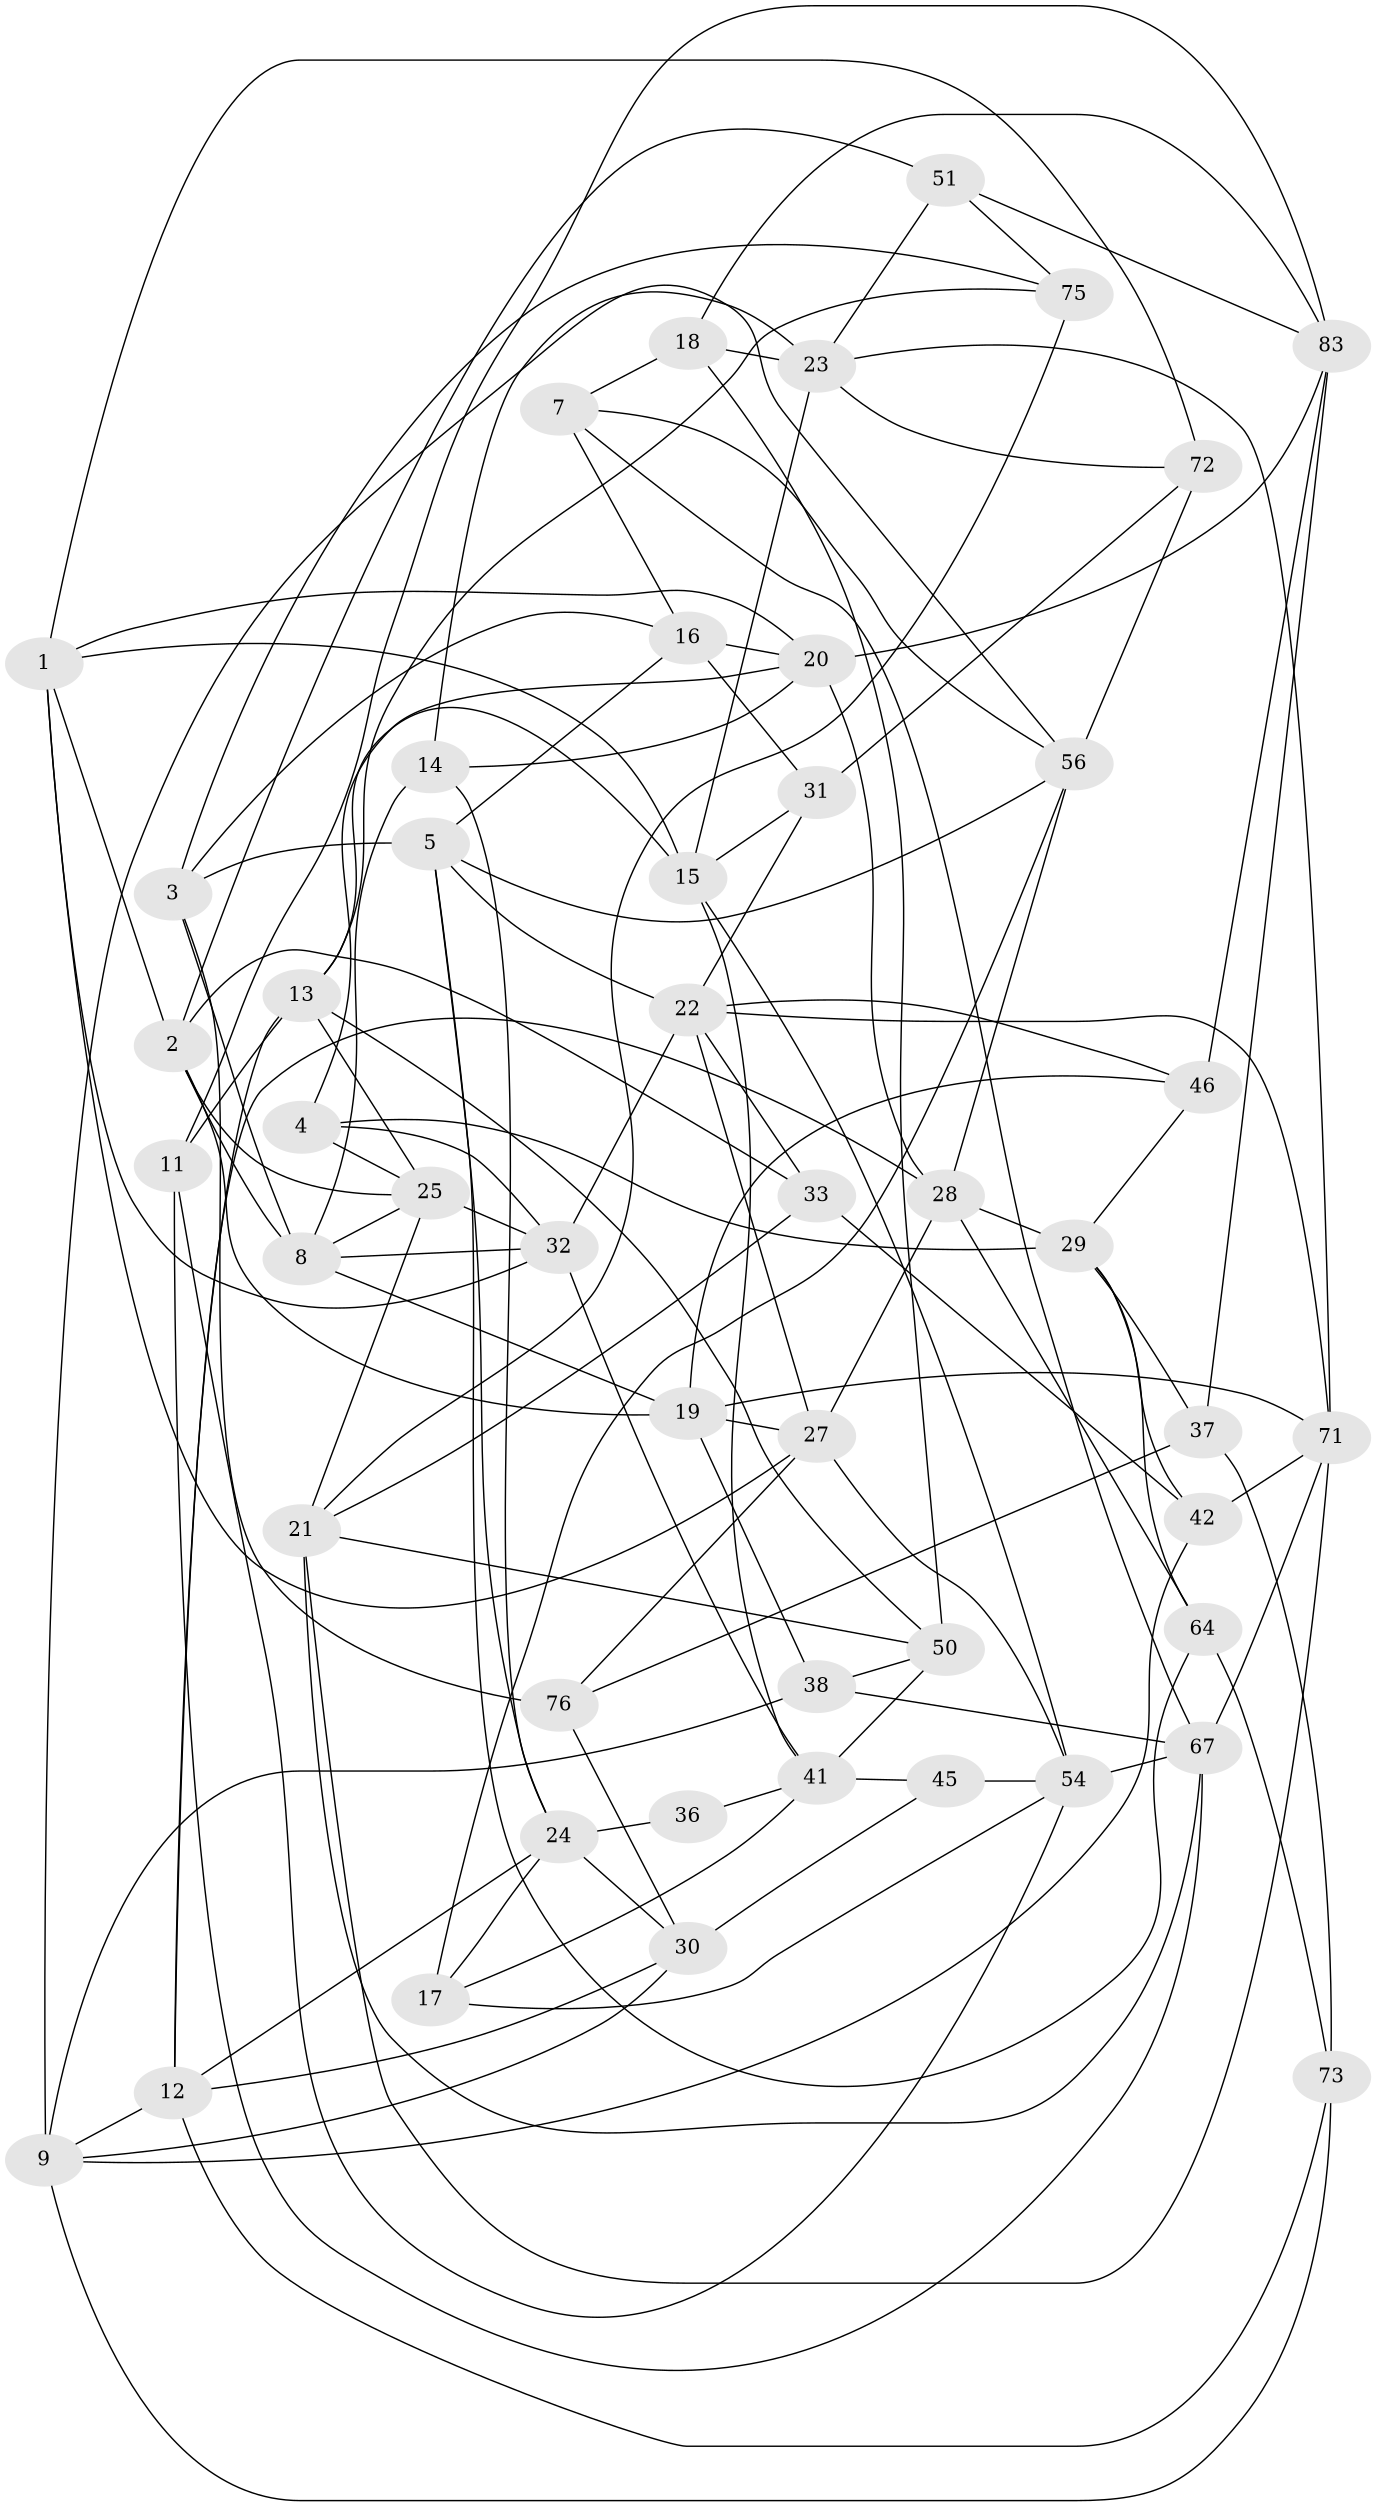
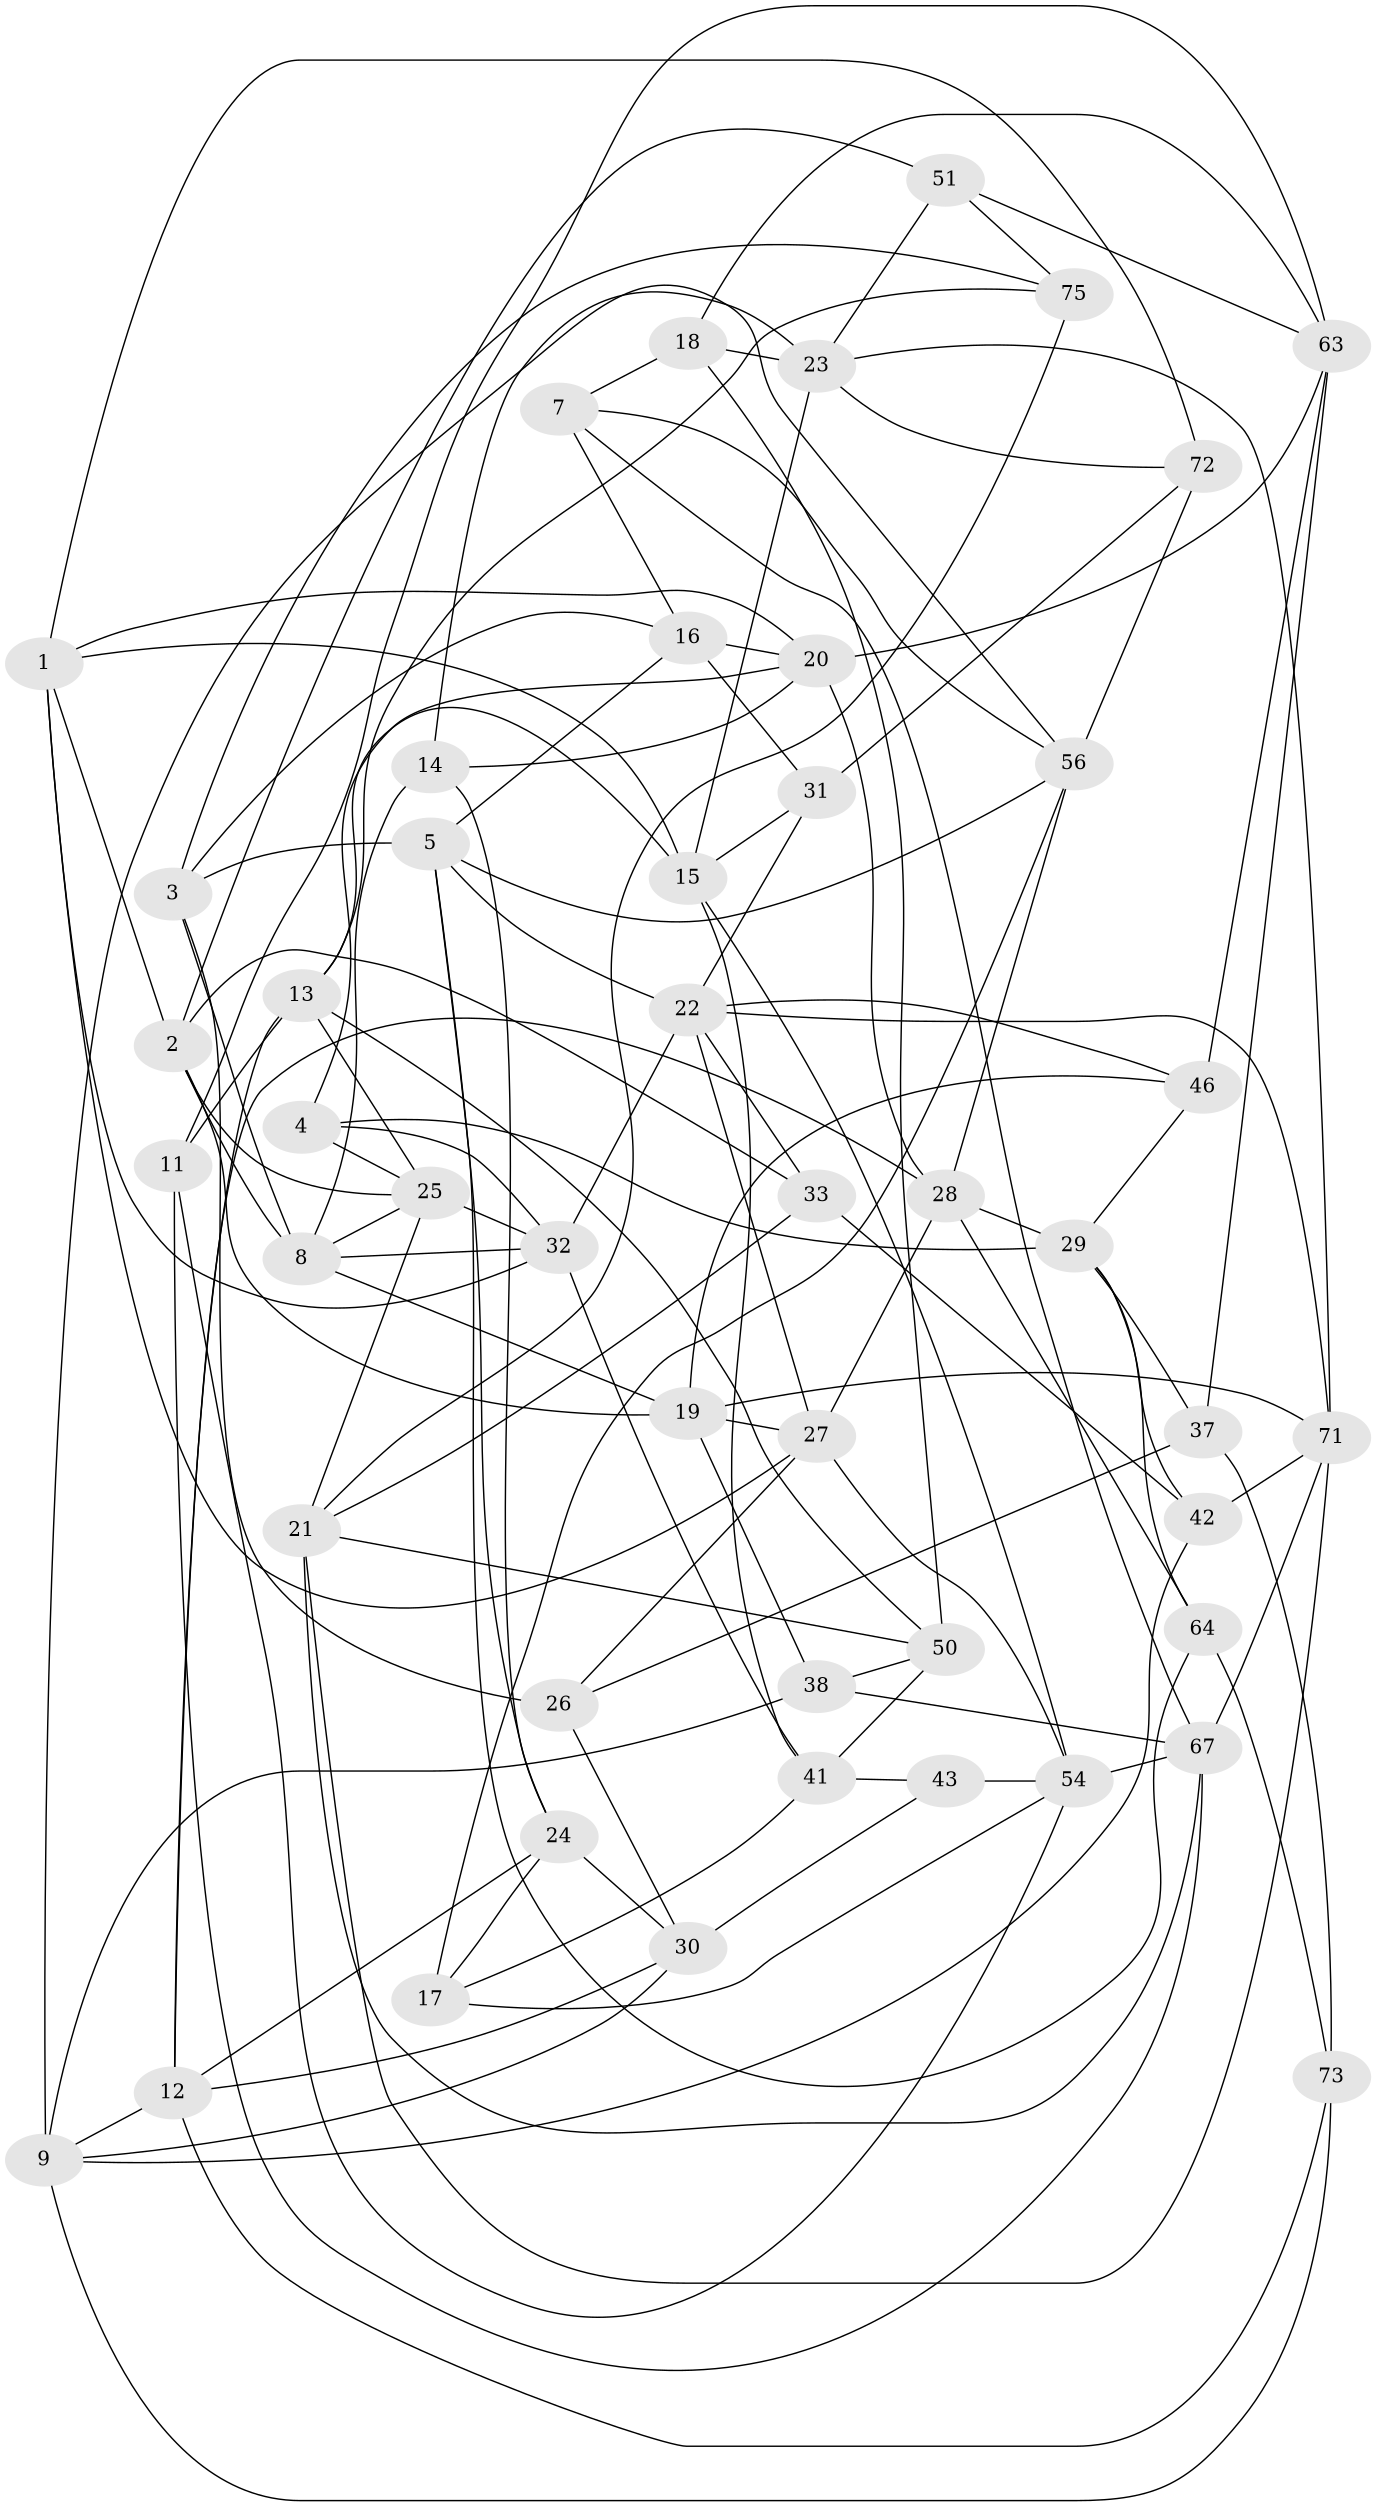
node "83": label "83" -> "63"
node "76": label "76" -> "26"
node "45": label "45" -> "43"
node "36": removed
